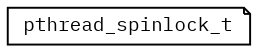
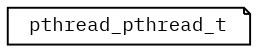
node "pthread_spinlock_t": label "pthread_spinlock_t" -> "pthread_pthread_t"
